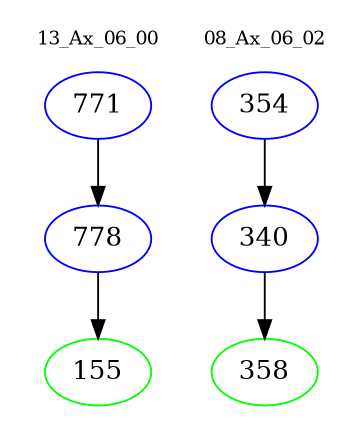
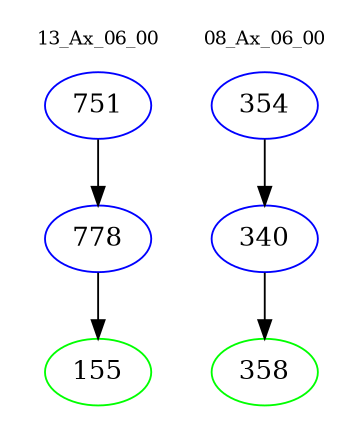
cluster "08_Ax_06_02": label "08_Ax_06_02" -> "08_Ax_06_00"
node "771": label "771" -> "751"
